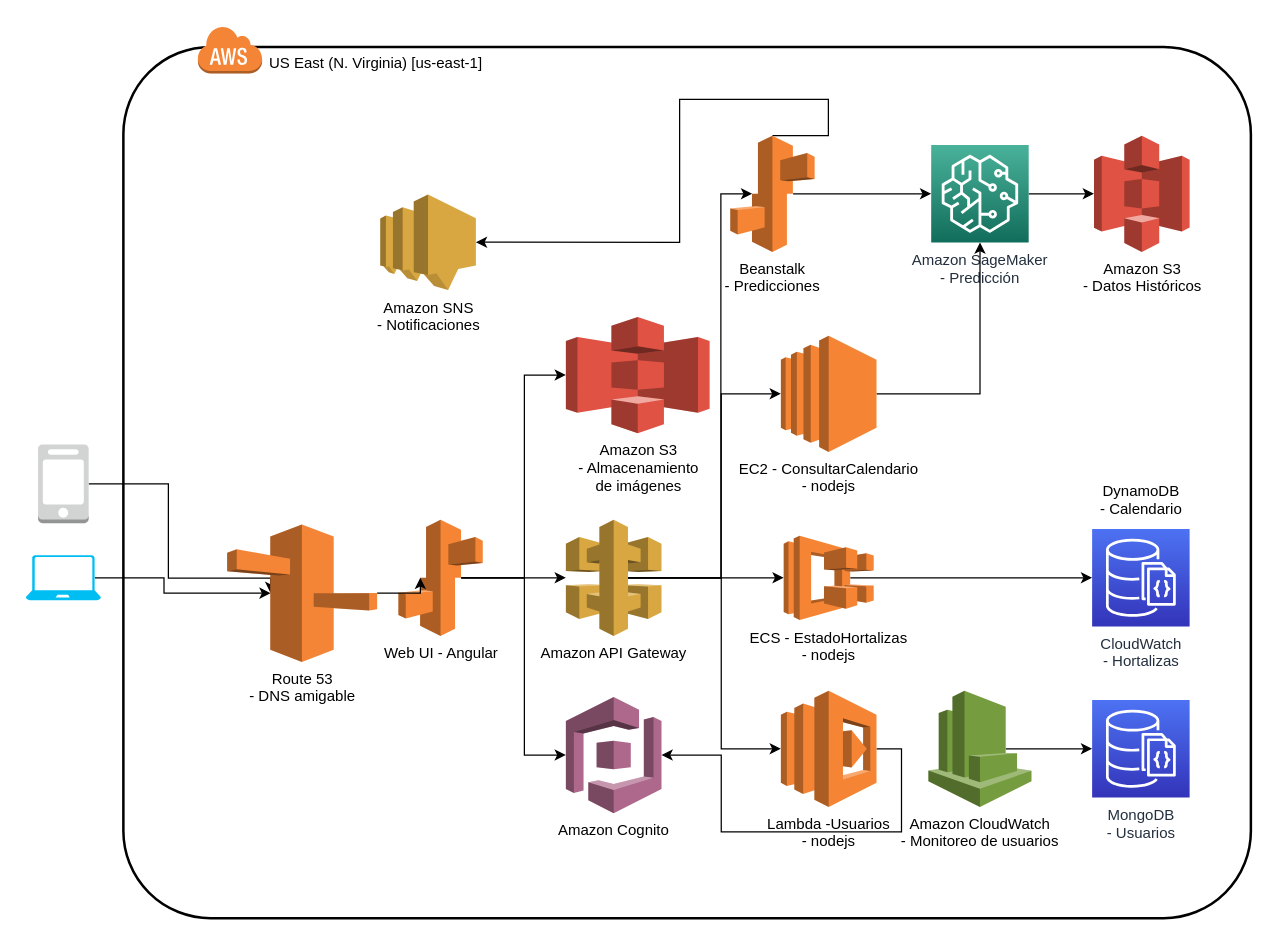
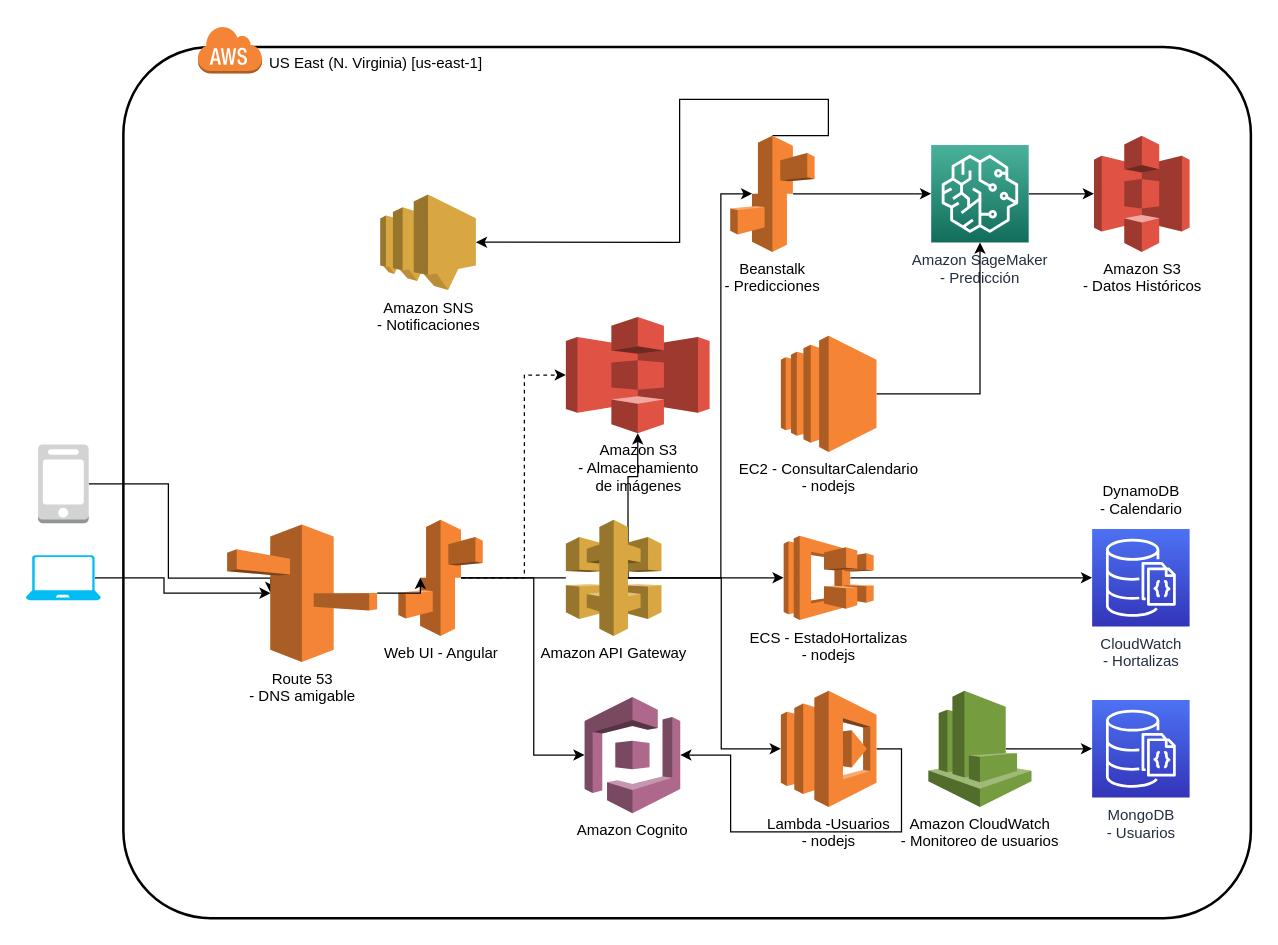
edge "Amazon API Gateway" -> "EC2 - ConsultarCalendario - nodejs": now "Amazon API Gateway" -> "Amazon S3 - Almacenamiento de imágenes"
edge "Web UI - Angular" -> "Amazon S3 - Almacenamiento de imágenes": style solid -> dashed
edge "Web UI - Angular" -> "Amazon API Gateway": arrowhead classic -> none
node "Amazon Cognito": moved (613, 755) -> (632, 755)
